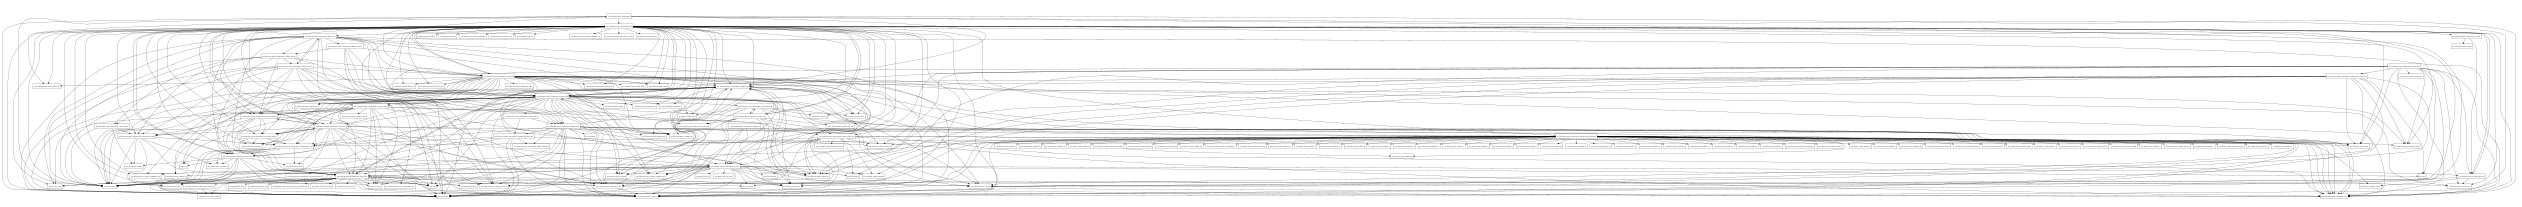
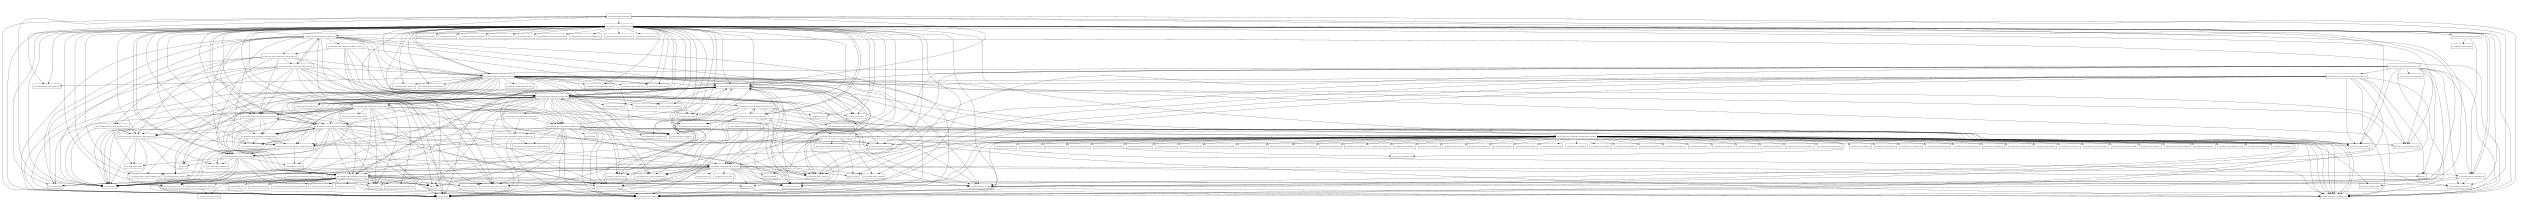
node "org_hibernate_search_engine_nesting_impl": added
